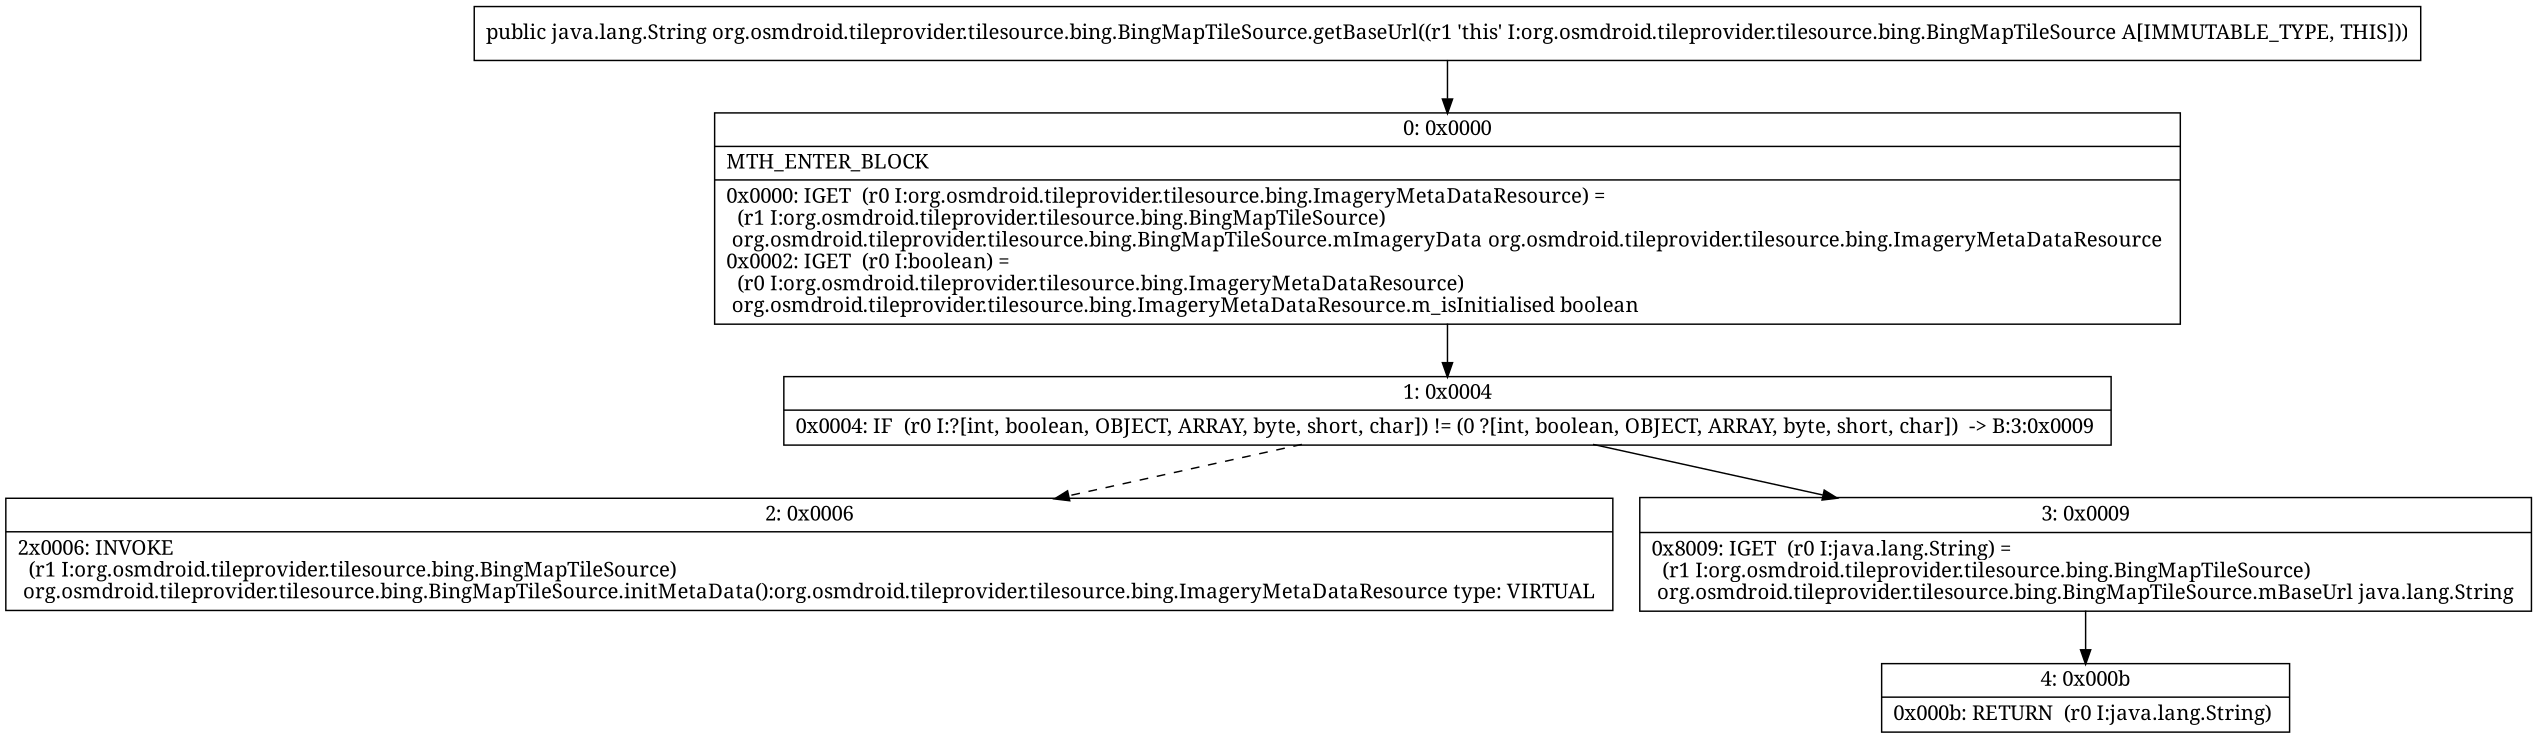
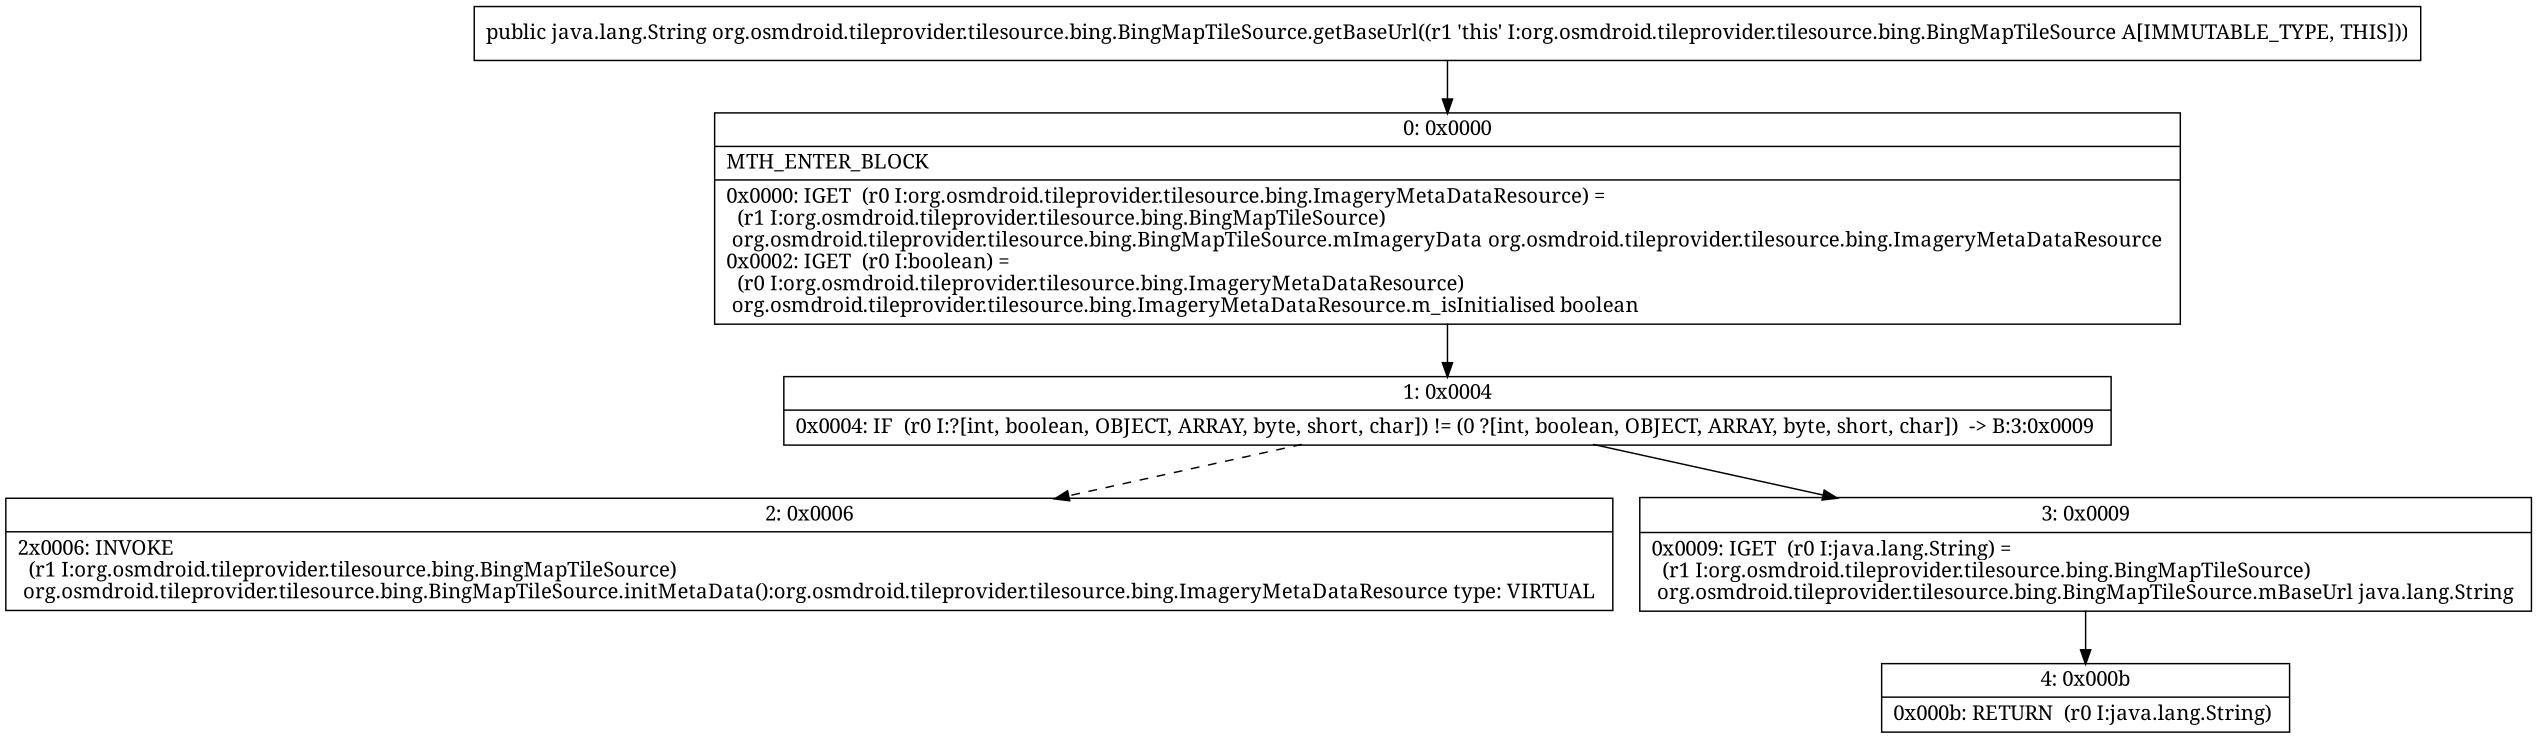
node "3: 0x0009": text "0x8009: IGET  (r0 I:java.lang.String) =" -> "0x0009: IGET  (r0 I:java.lang.String) ="
